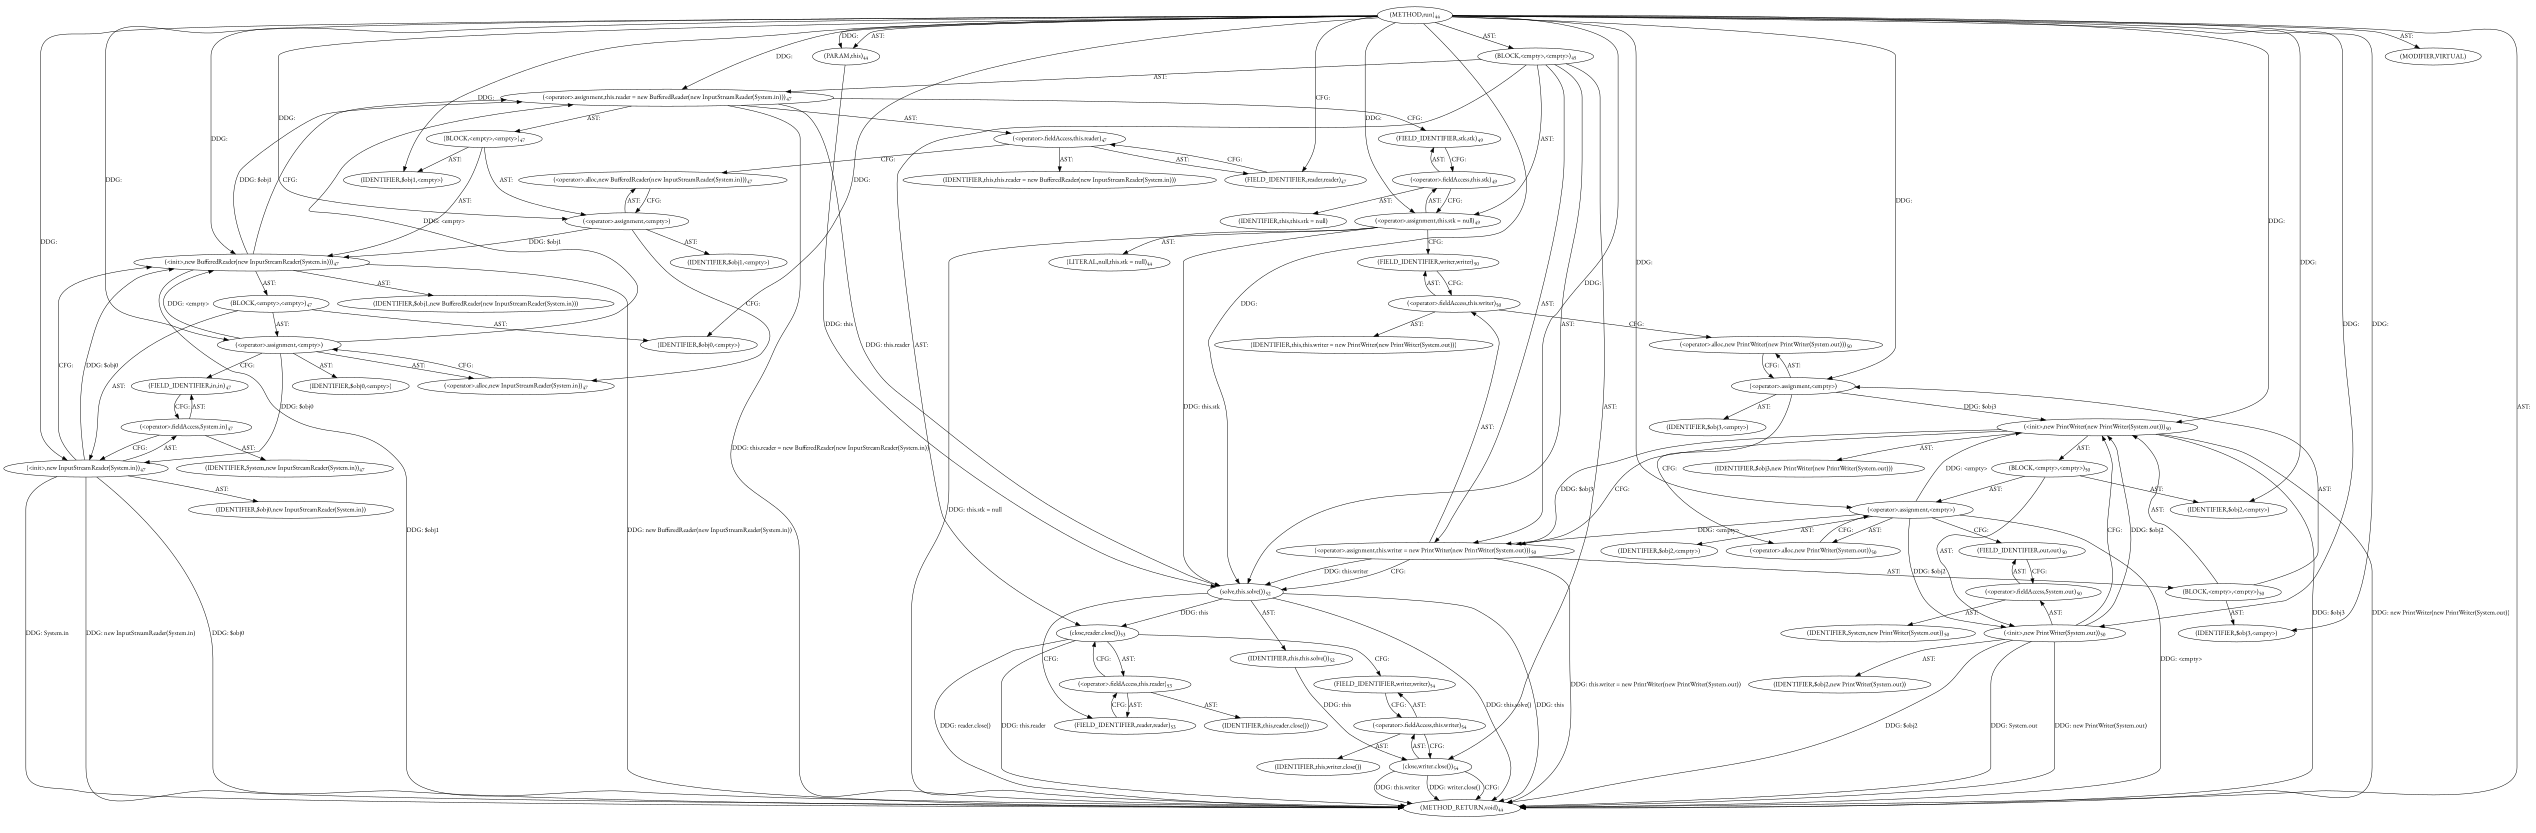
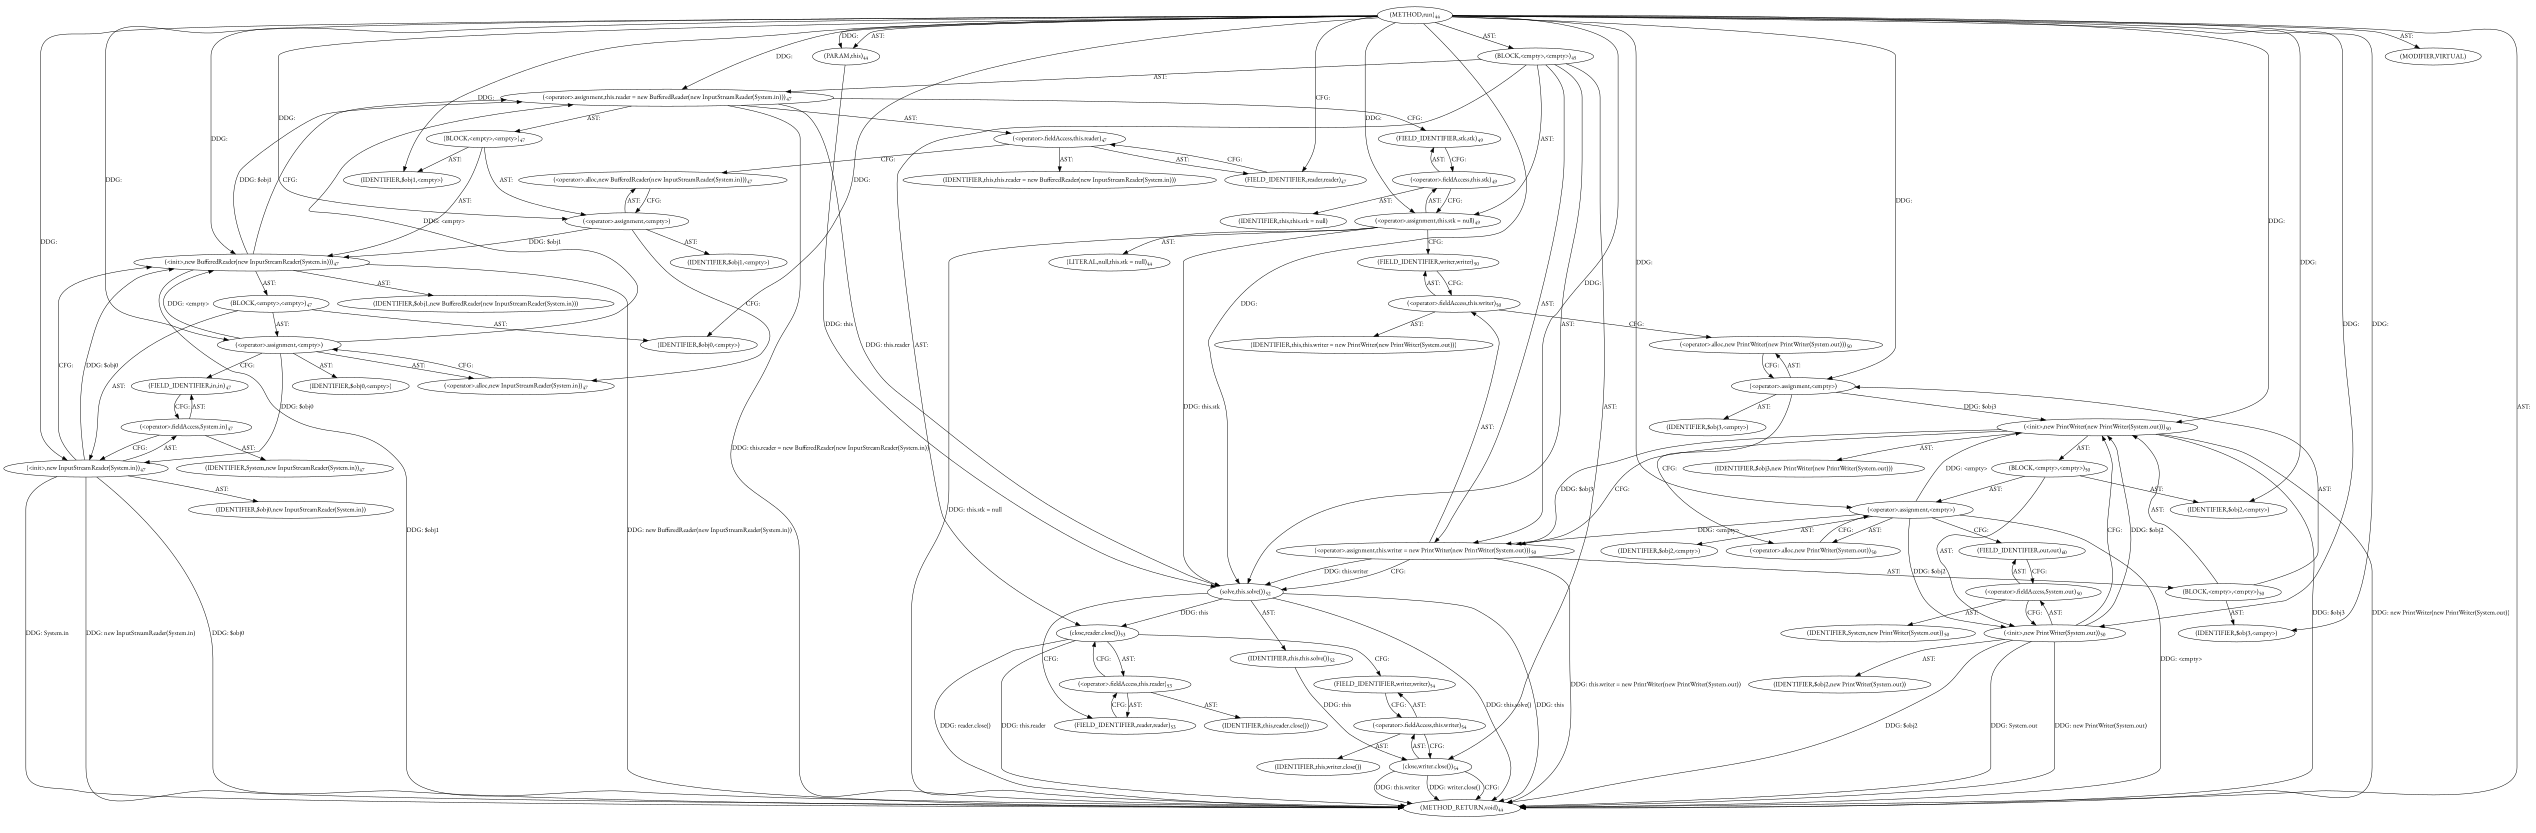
node "(FIELD_IDENTIFIER,out,out)": text "50" -> "60"
edge "(<operator>.fieldAccess,System.out)" -> "(<init>,new PrintWriter(System.out))": added, label "CFG:"
